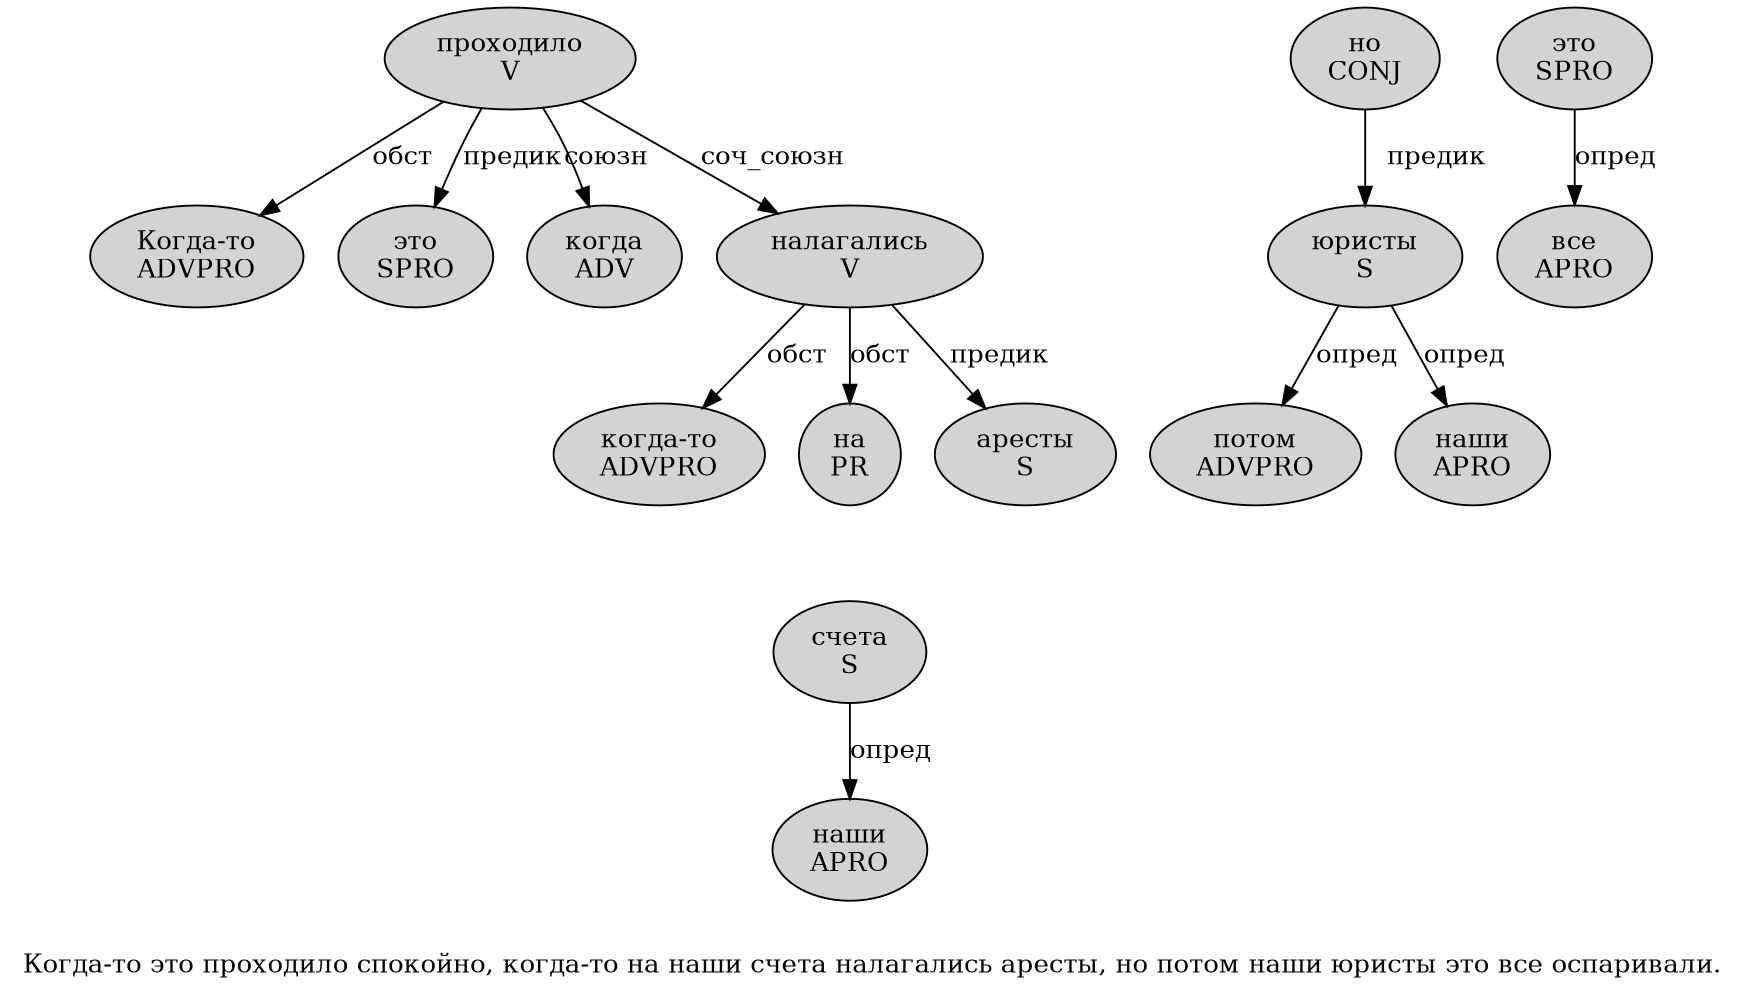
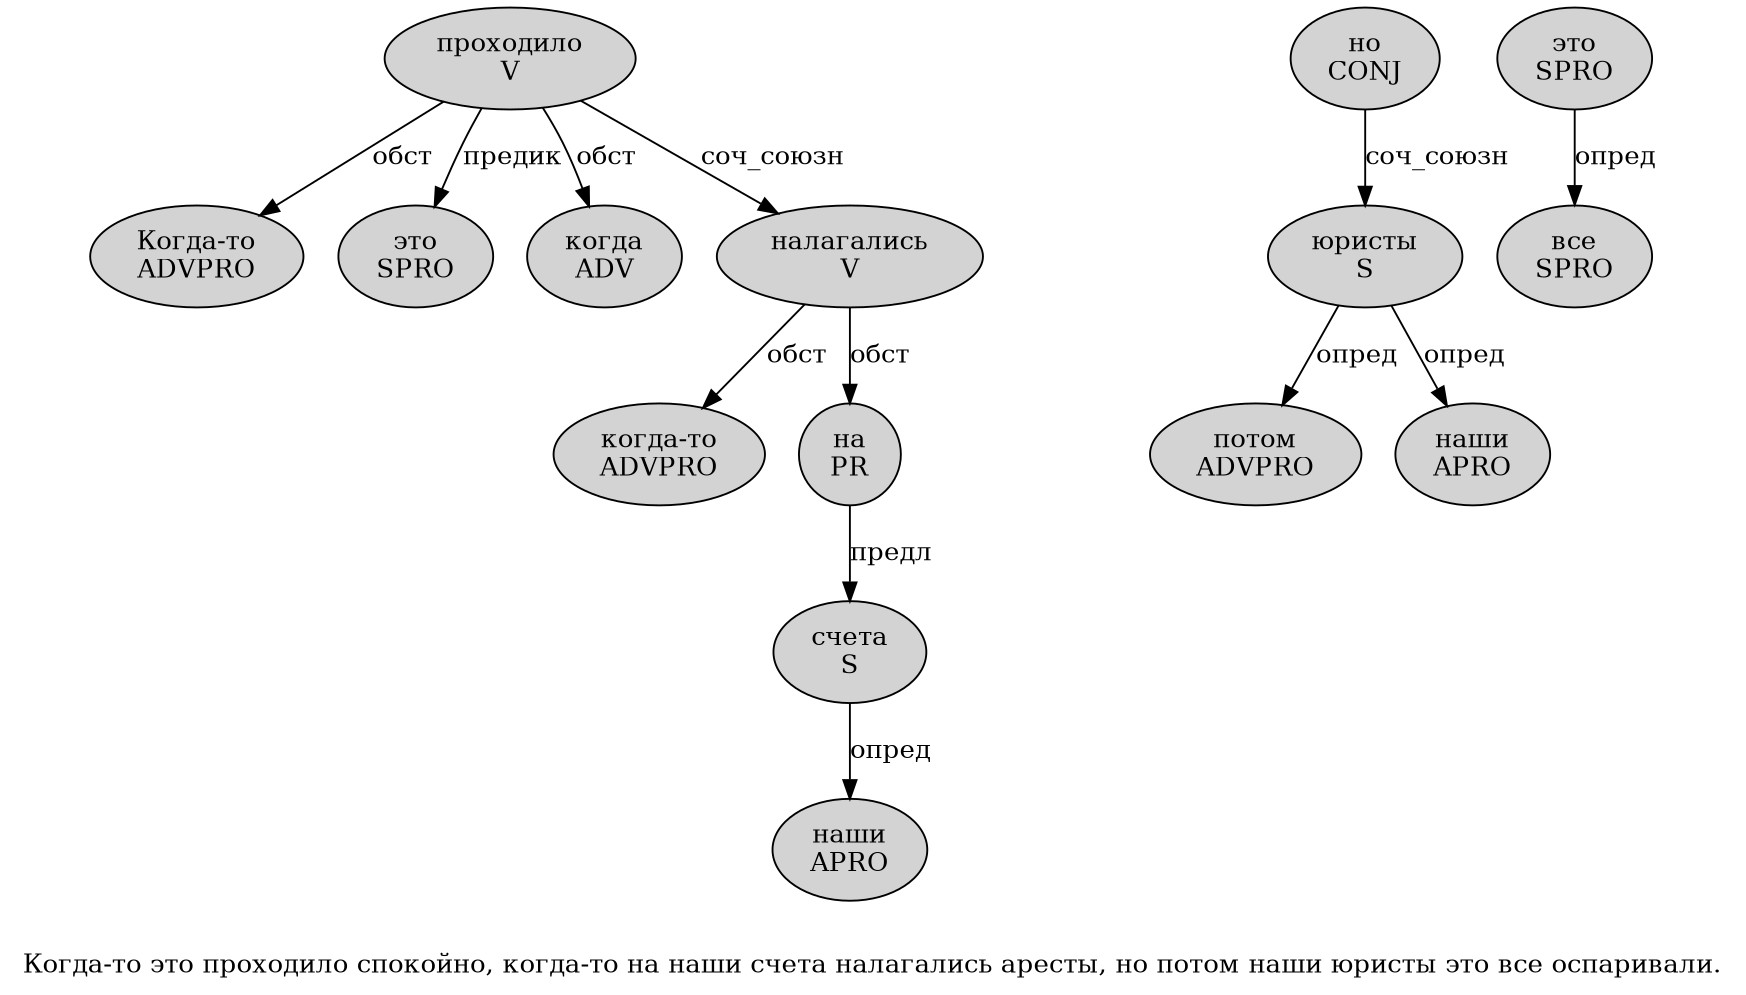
edge "проходило V" -> "когда ADV": label "союзн" -> "обст"
edge "но CONJ" -> "юристы S": label "предик" -> "соч_союзн"
node "все APRO": label "все APRO" -> "все SPRO"
node "аресты S": removed
edge "на PR" -> "счета S": added, label "предл"
